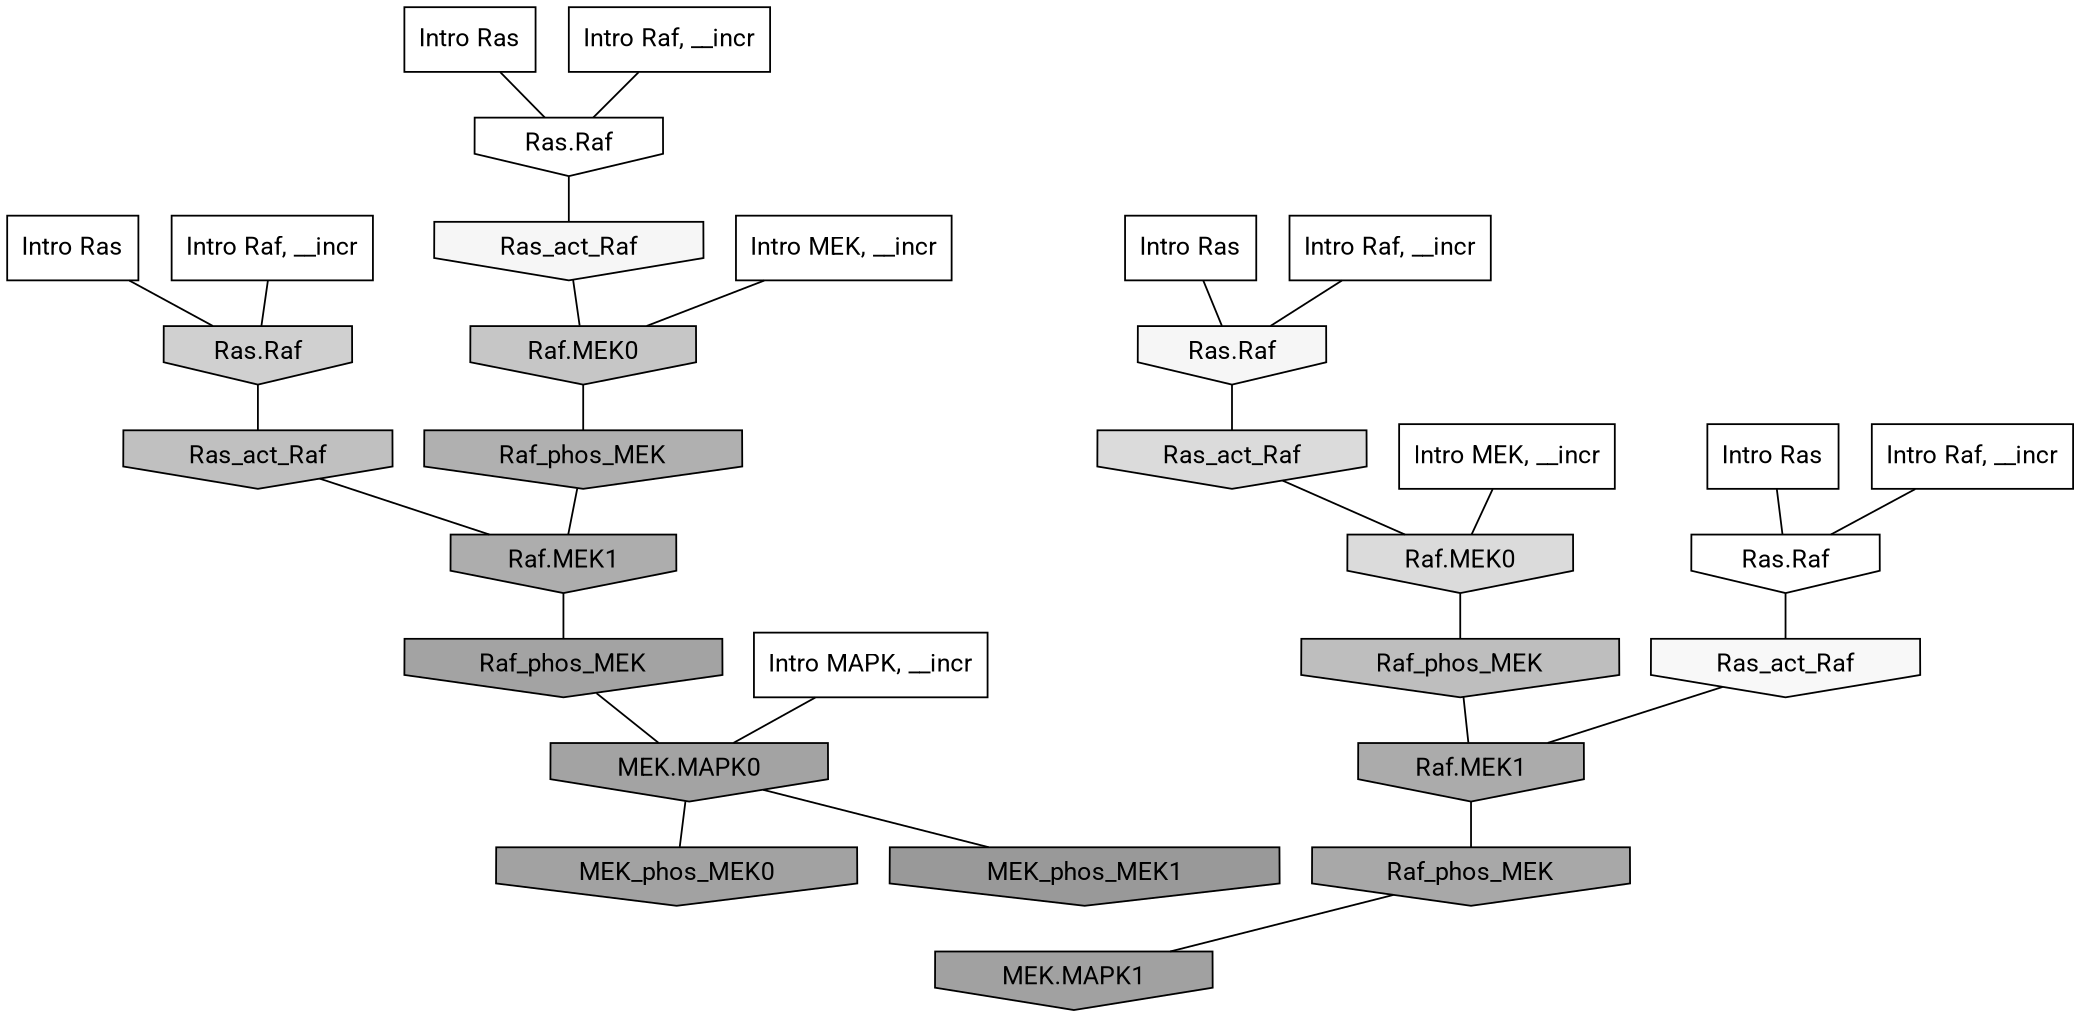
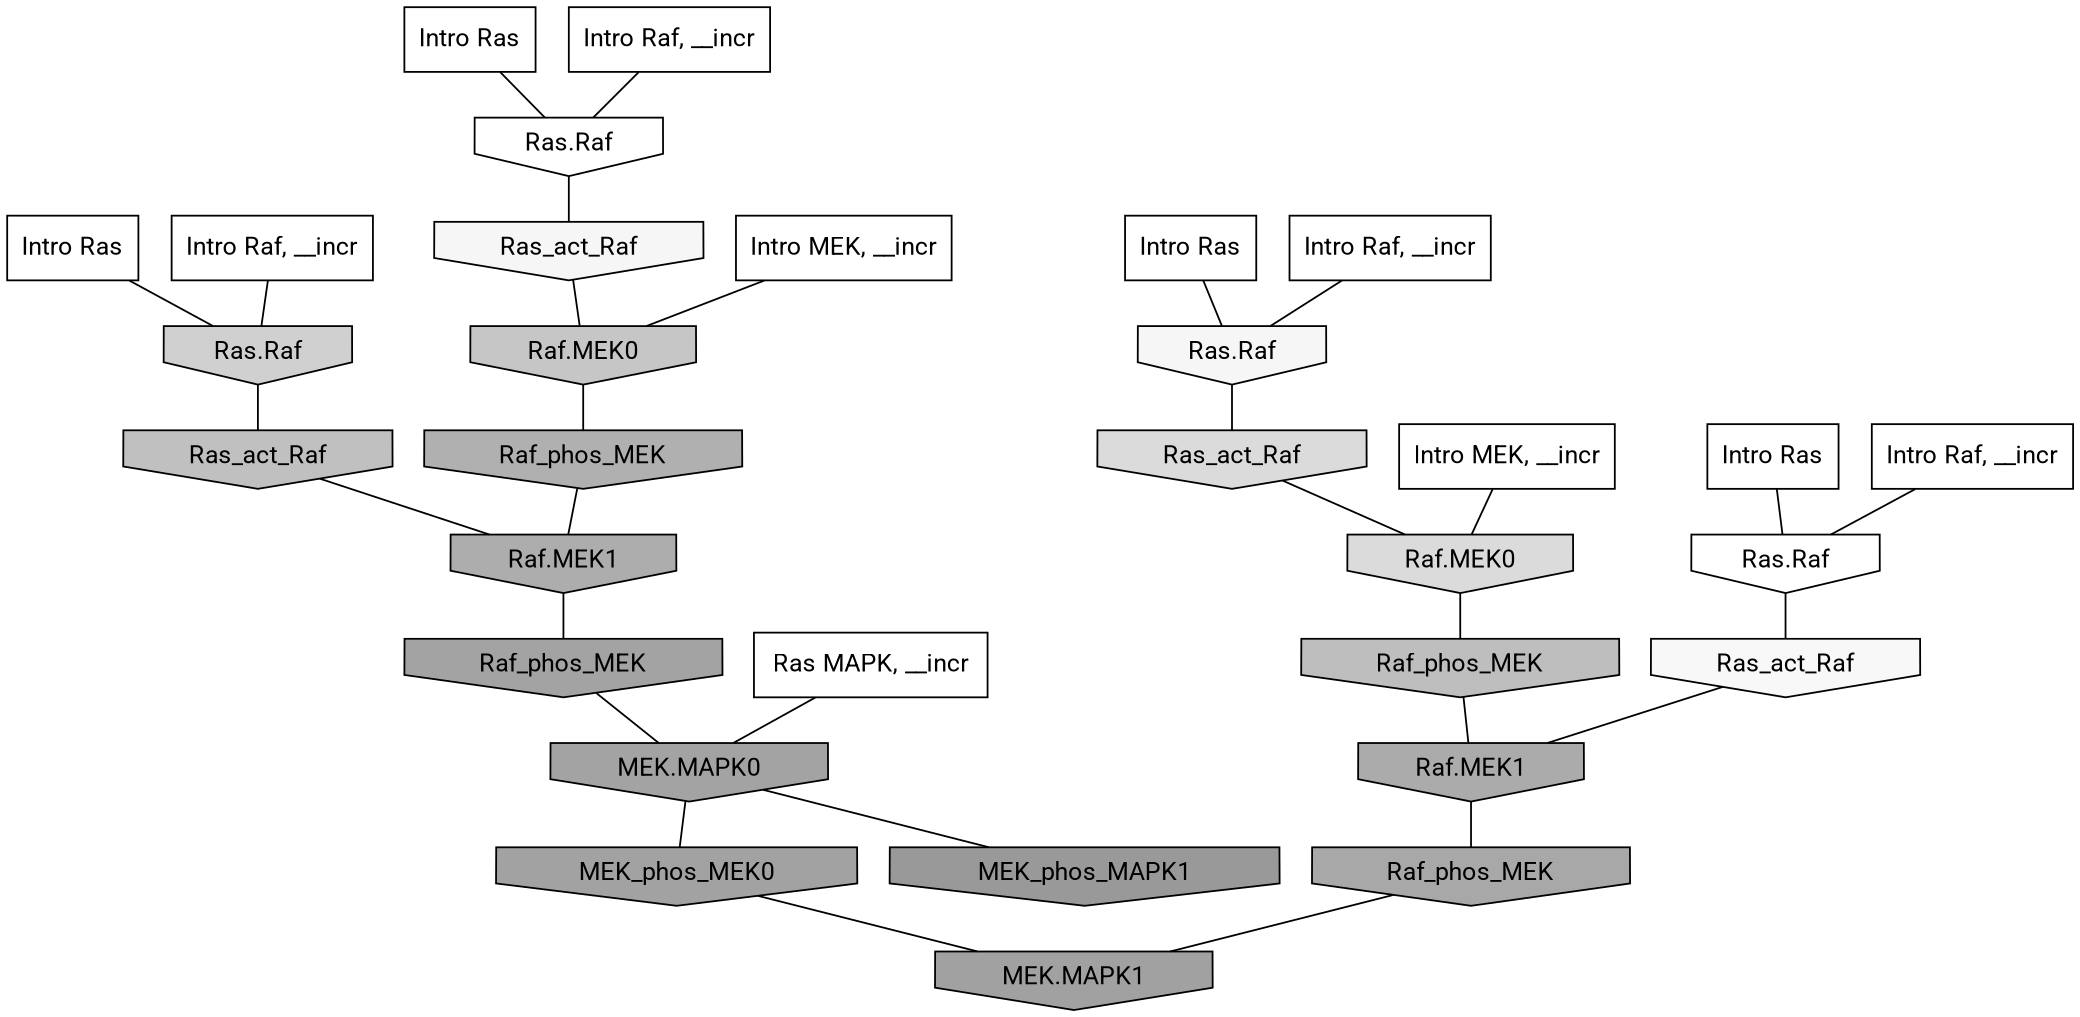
node "Intro MAPK, __incr": label "Intro MAPK, __incr" -> "Ras MAPK, __incr"
node "MEK_phos_MEK1": label "MEK_phos_MEK1" -> "MEK_phos_MAPK1"
edge "MEK_phos_MEK0" -- "MEK.MAPK1": added
